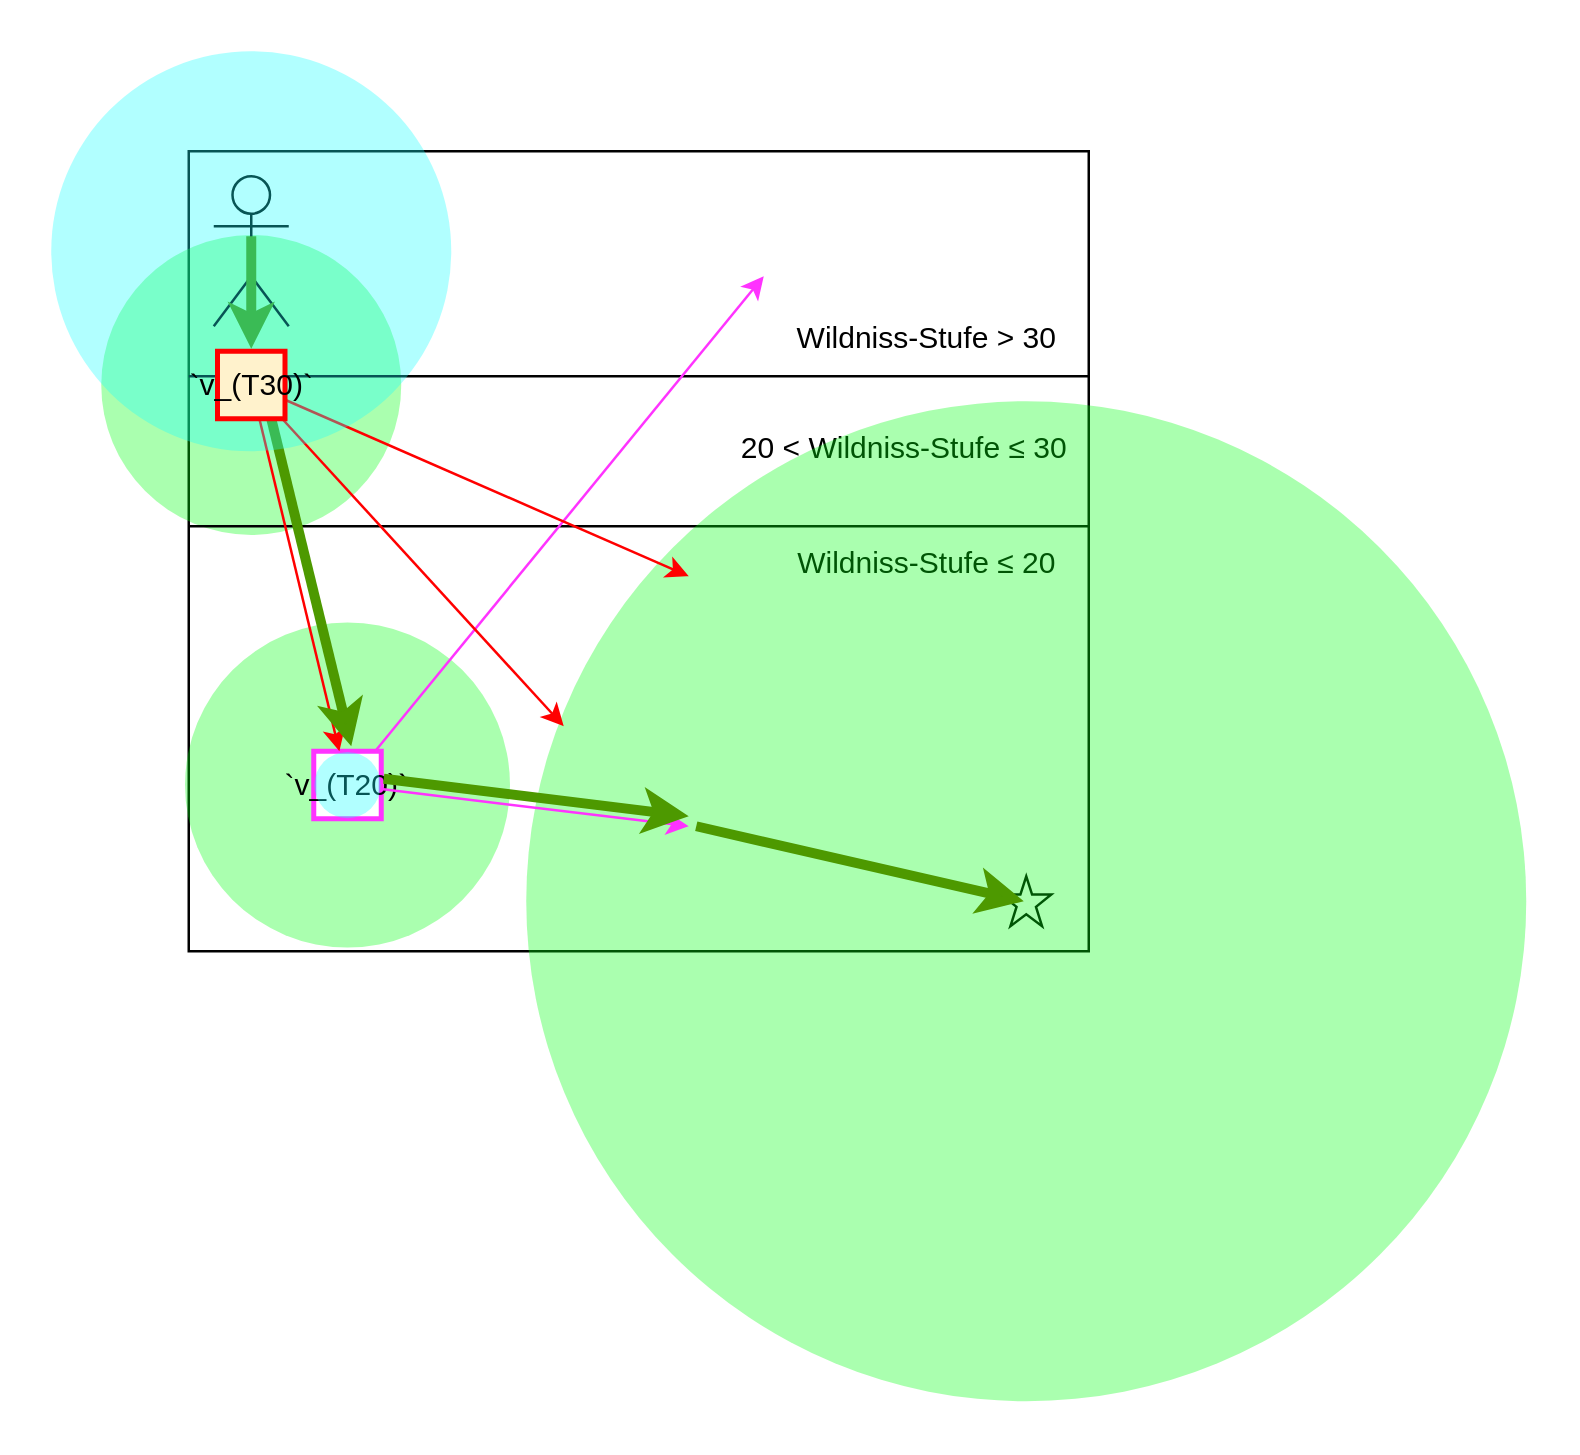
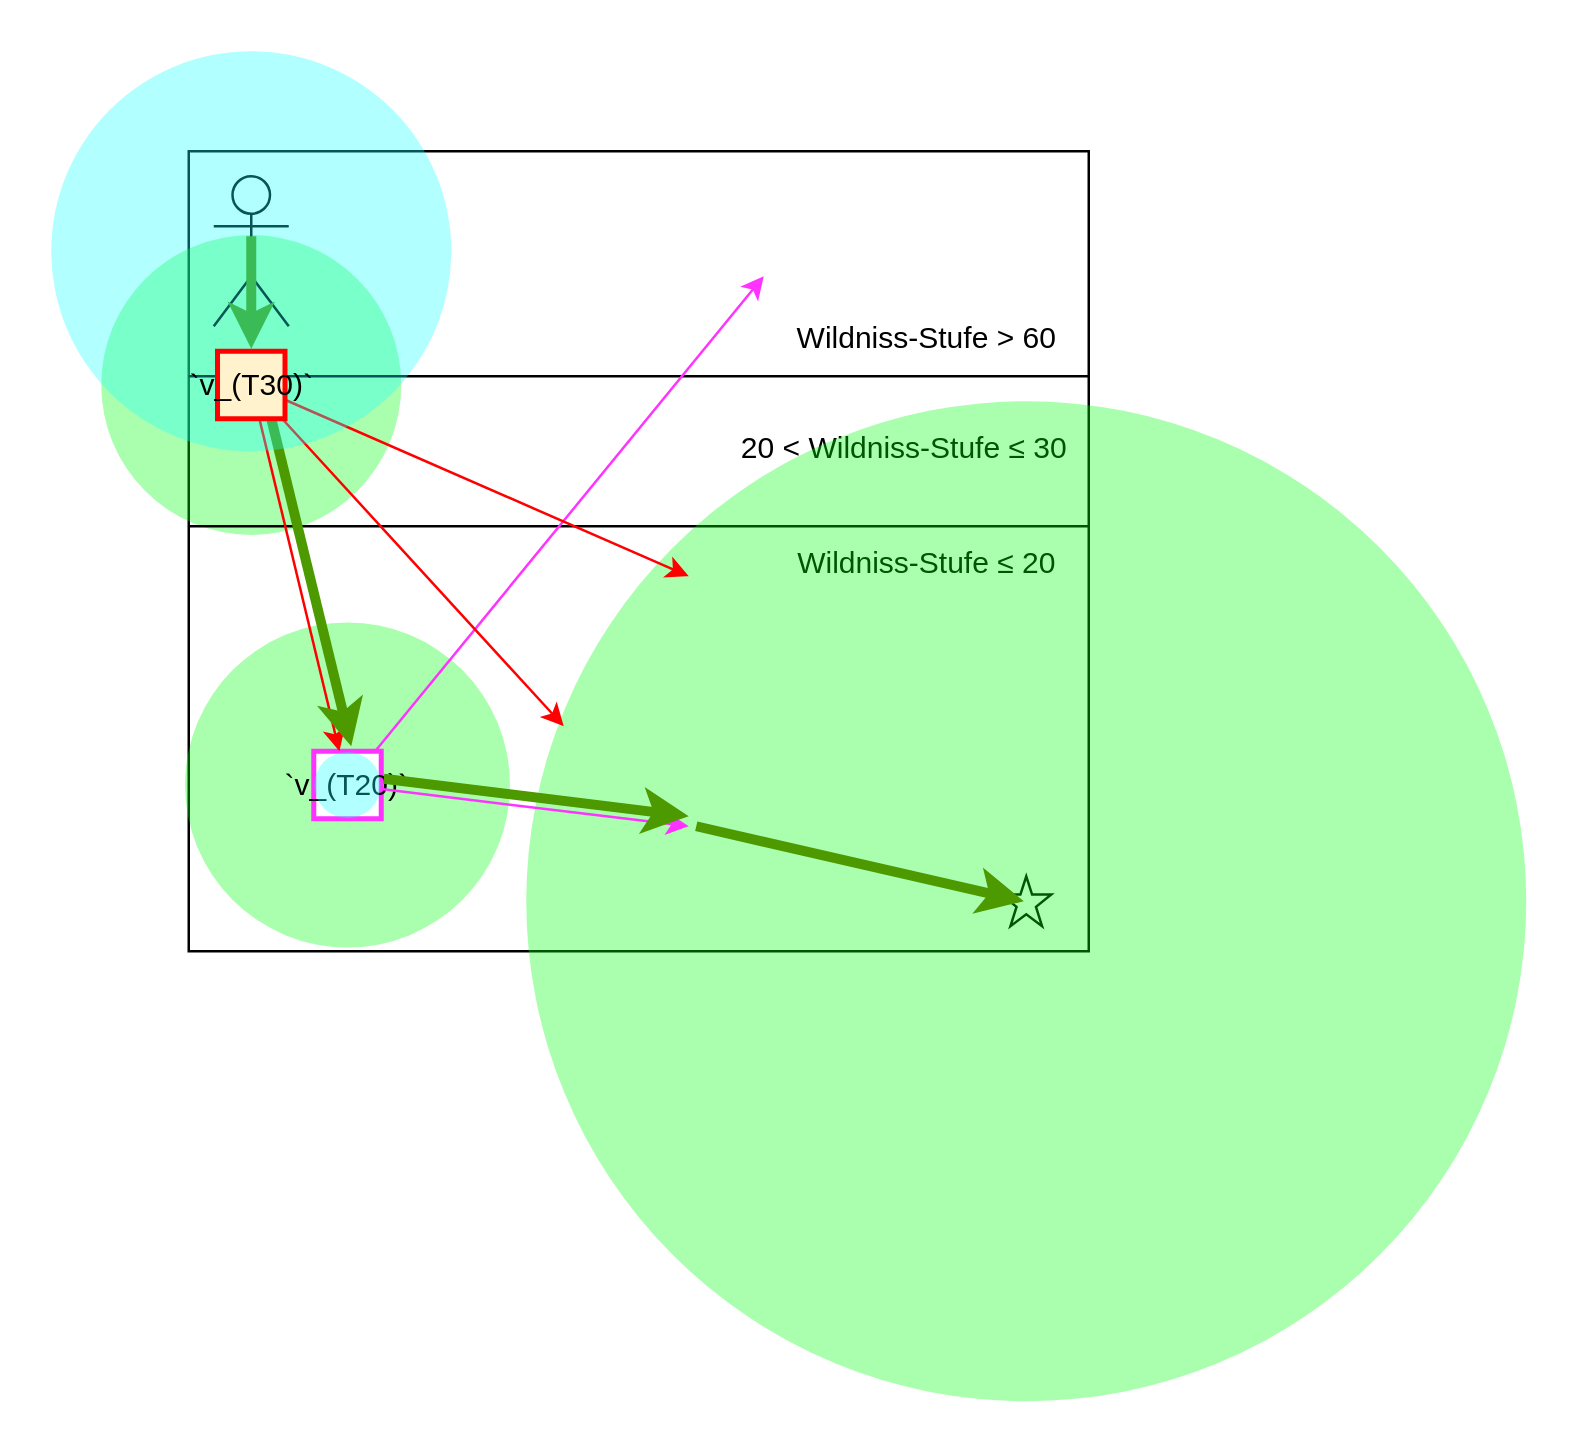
node "Wildniss-Stufe > 30": label "Wildniss-Stufe > 30" -> "Wildniss-Stufe > 60"
